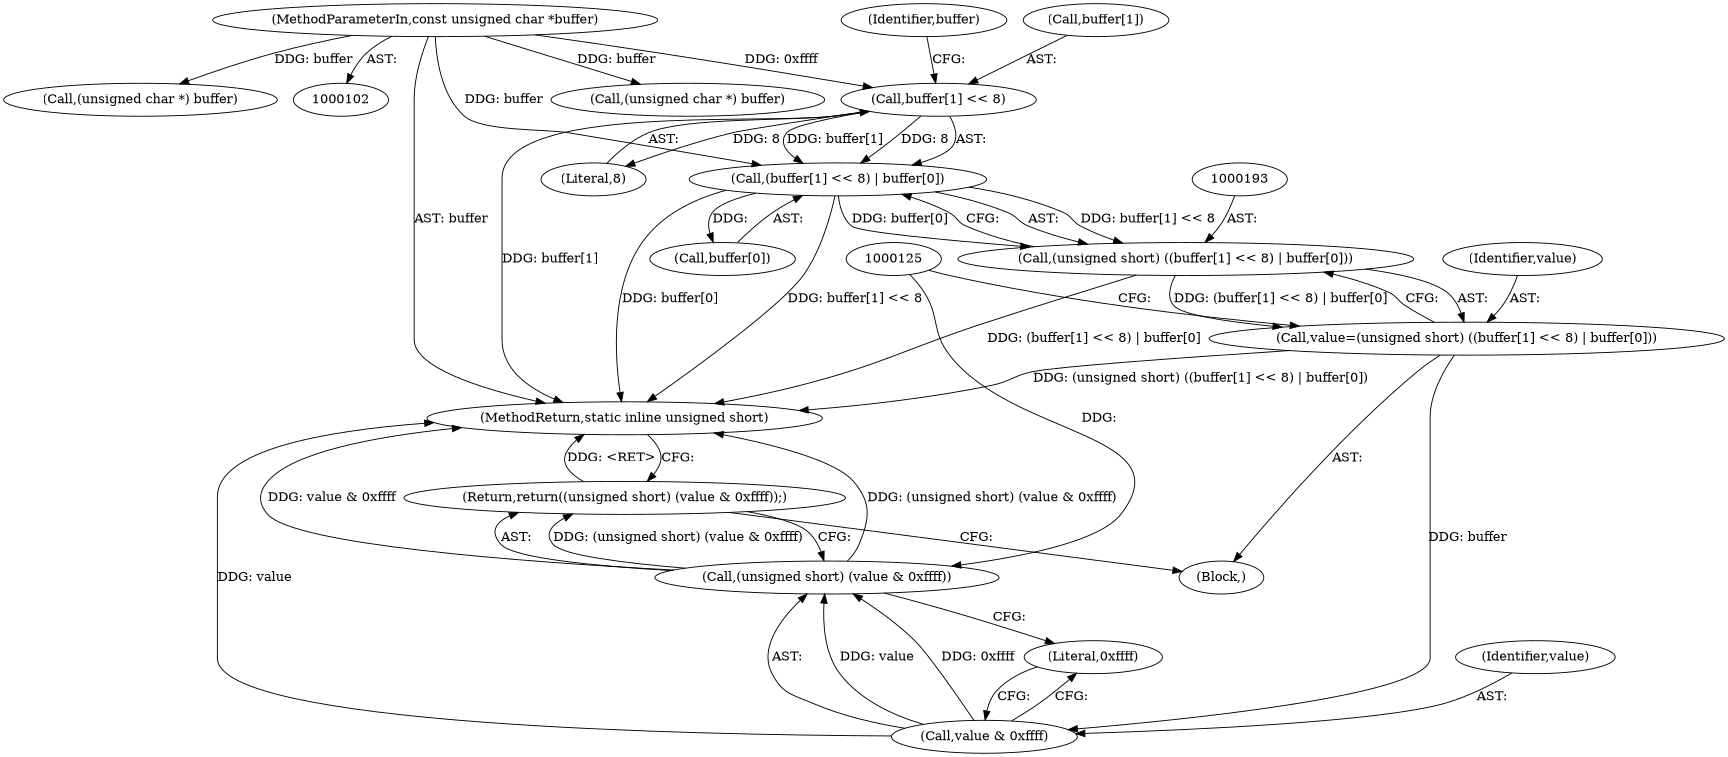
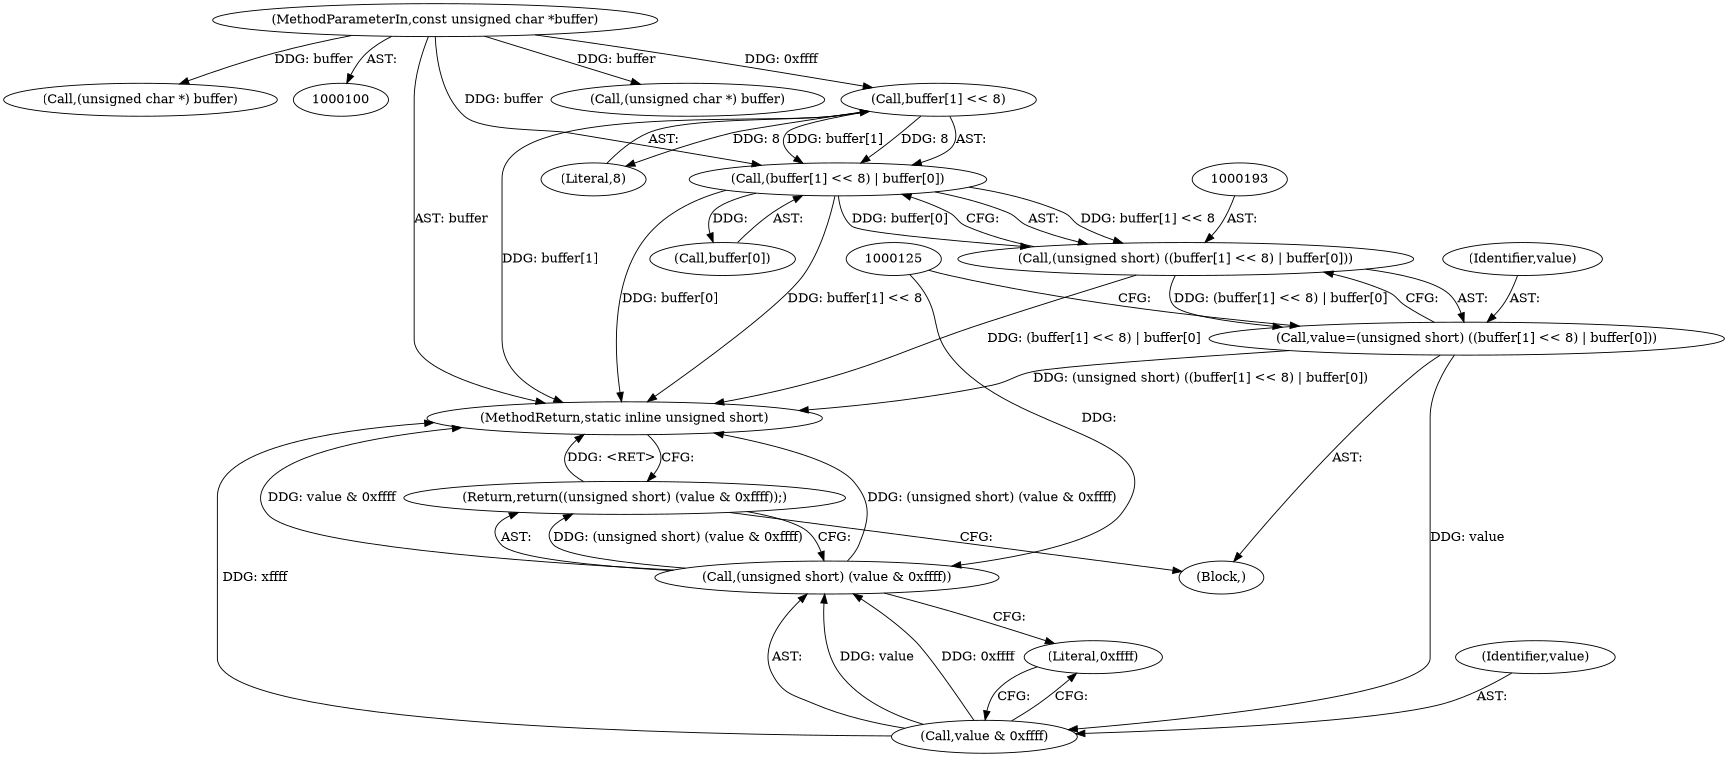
node "(Identifier,buffer)": removed
node "(Call,buffer[1])": removed
node "1000102": label "1000102" -> "1000100"
edge "(Call,value=(unsigned short) ((buffer[1] << 8) | buffer[0]))" -> "(Call,value & 0xffff)": label "DDG: buffer" -> "DDG: value"
edge "(Call,value & 0xffff)" -> "(MethodReturn,static inline unsigned short)": label "DDG: value" -> "DDG: xffff"
